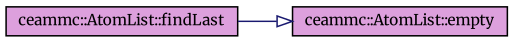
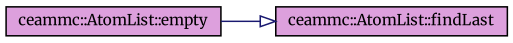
edge "ceammc::AtomList::findLast" -> "ceammc::AtomList::empty": reversed
